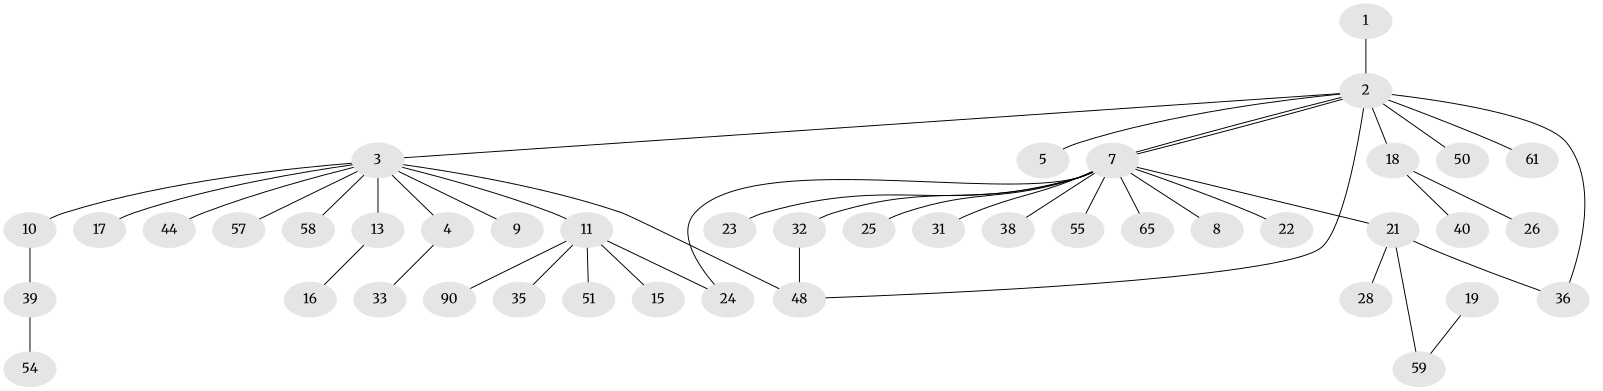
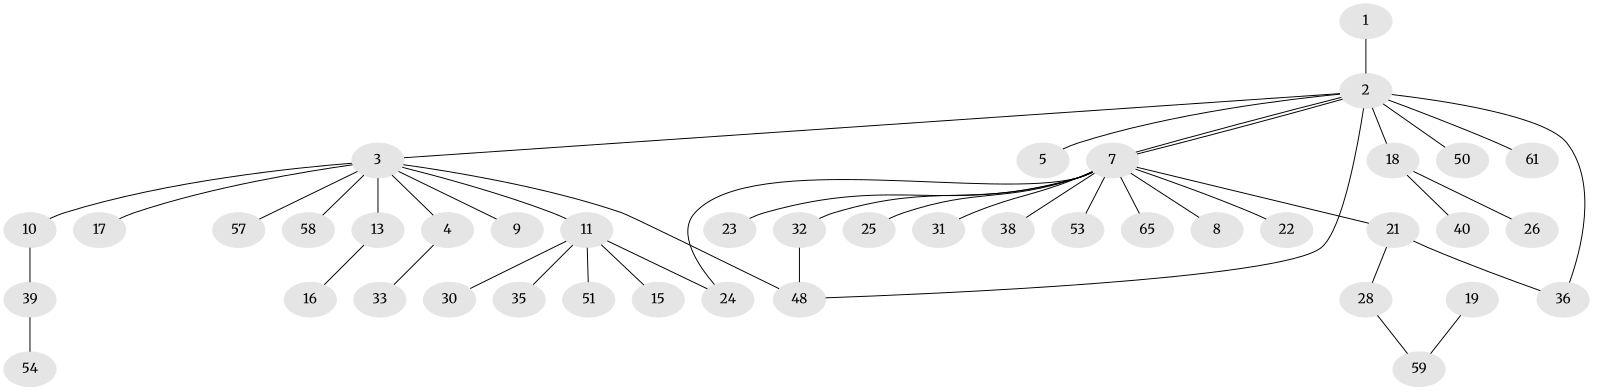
node "44": removed
node "55": label "55" -> "53"
node "90": label "90" -> "30"
edge "21" -- "59": now "28" -- "59"
